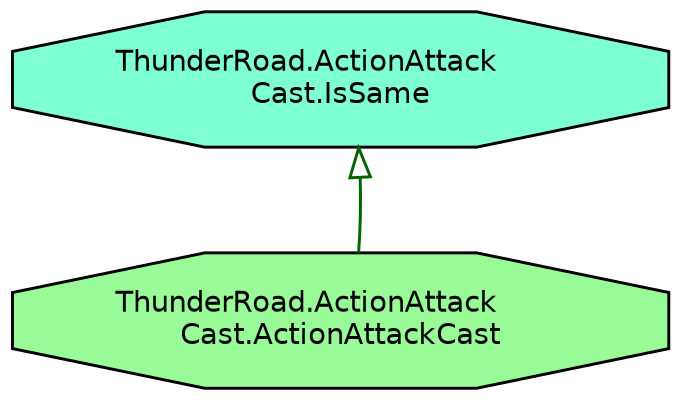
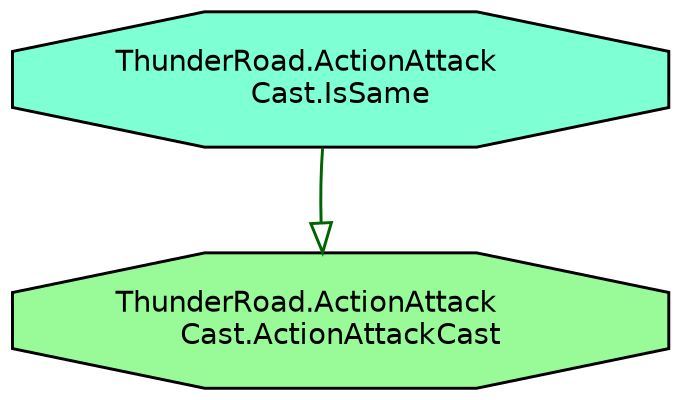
edge "ThunderRoad.ActionAttack Cast.ActionAttackCast" -> "ThunderRoad.ActionAttack Cast.IsSame": reversed
